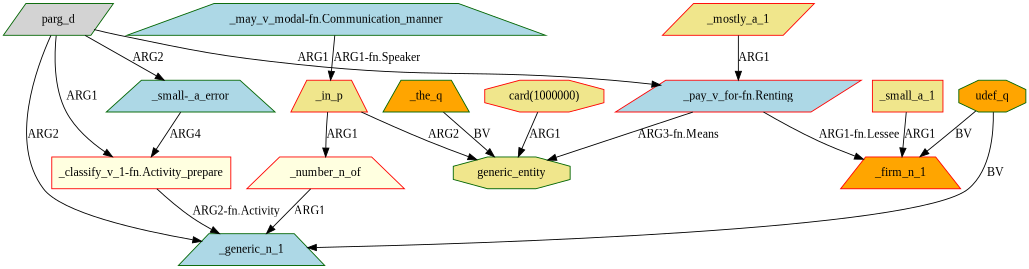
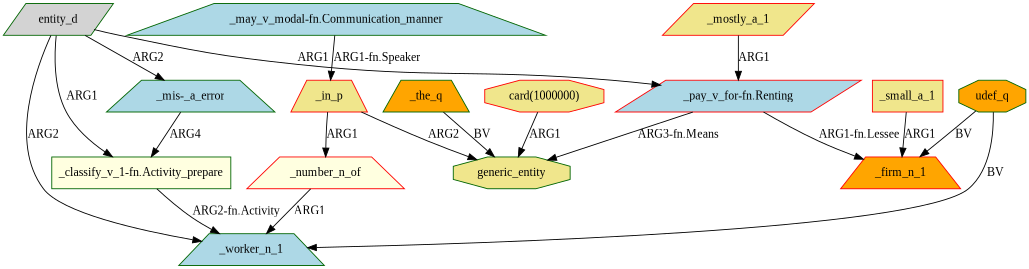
node "parg_d": label "parg_d" -> "entity_d"
node "_small-_a_error": label "_small-_a_error" -> "_mis-_a_error"
node "_classify_v_1-fn.Activity_prepare": color red -> darkgreen
node "_generic_n_1": label "_generic_n_1" -> "_worker_n_1"
